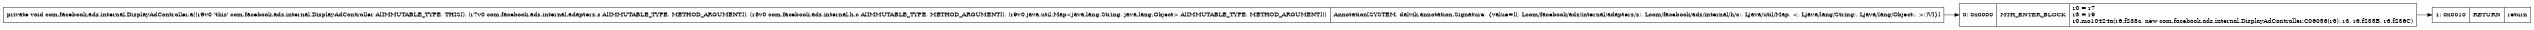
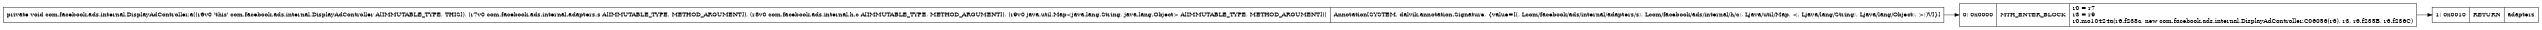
node "1: 0x0010": text "return" -> "adapters"
